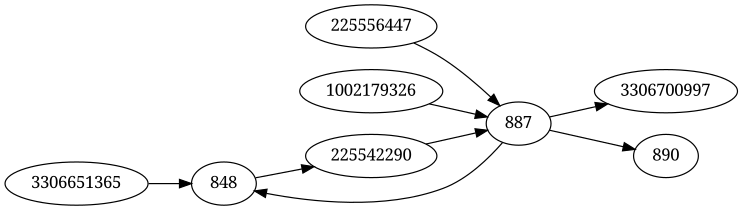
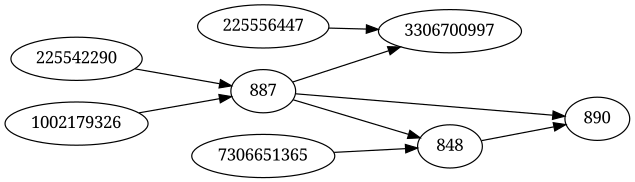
edge "225556447" -> "887": now "225556447" -> "3306700997"
edge "848" -> "225542290": now "848" -> "890"
node "3306651365": label "3306651365" -> "7306651365"
